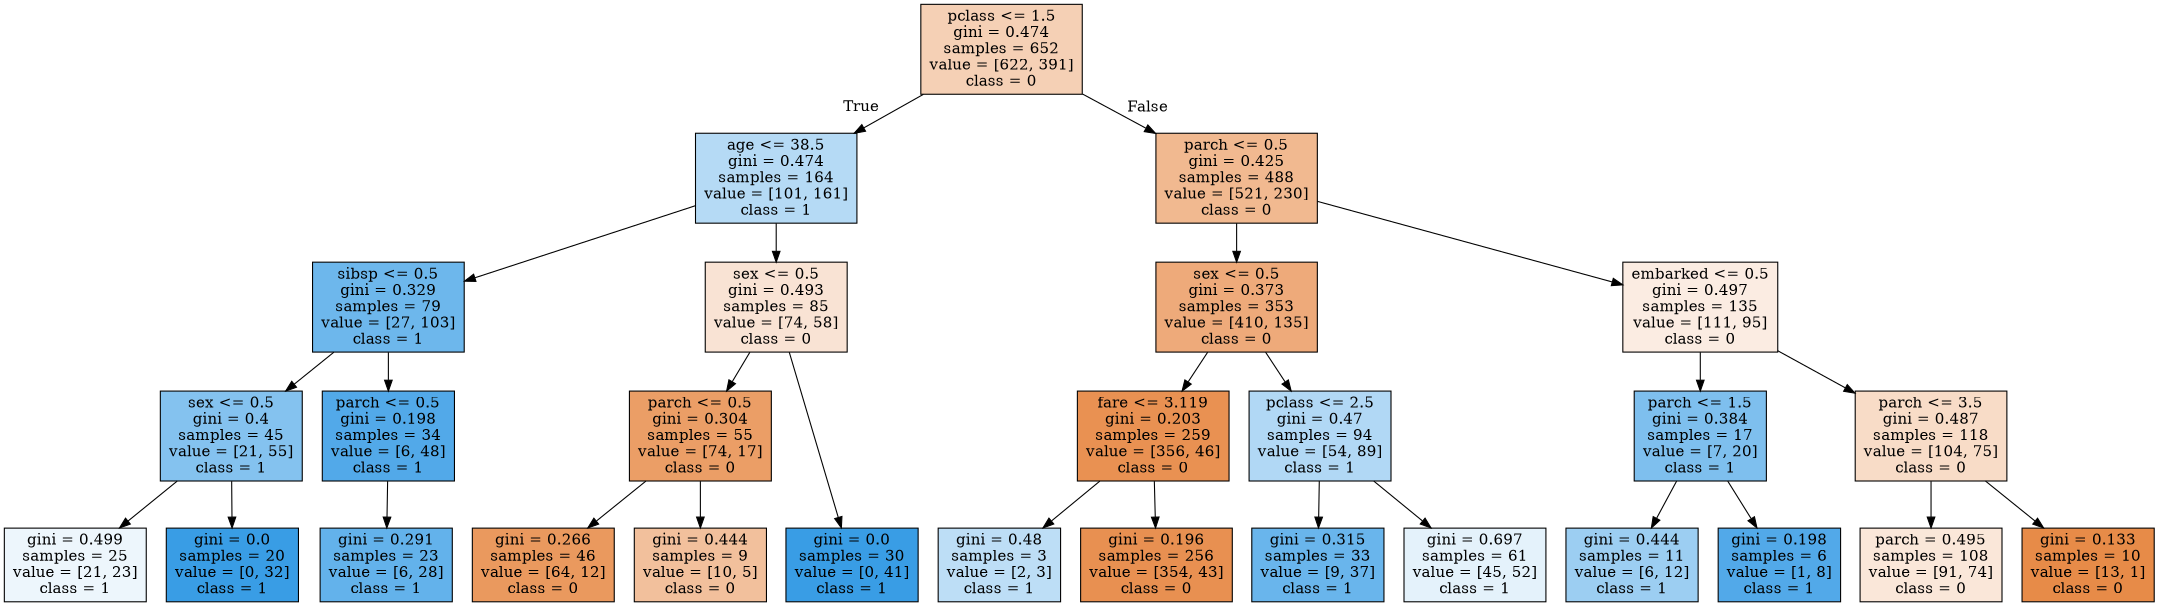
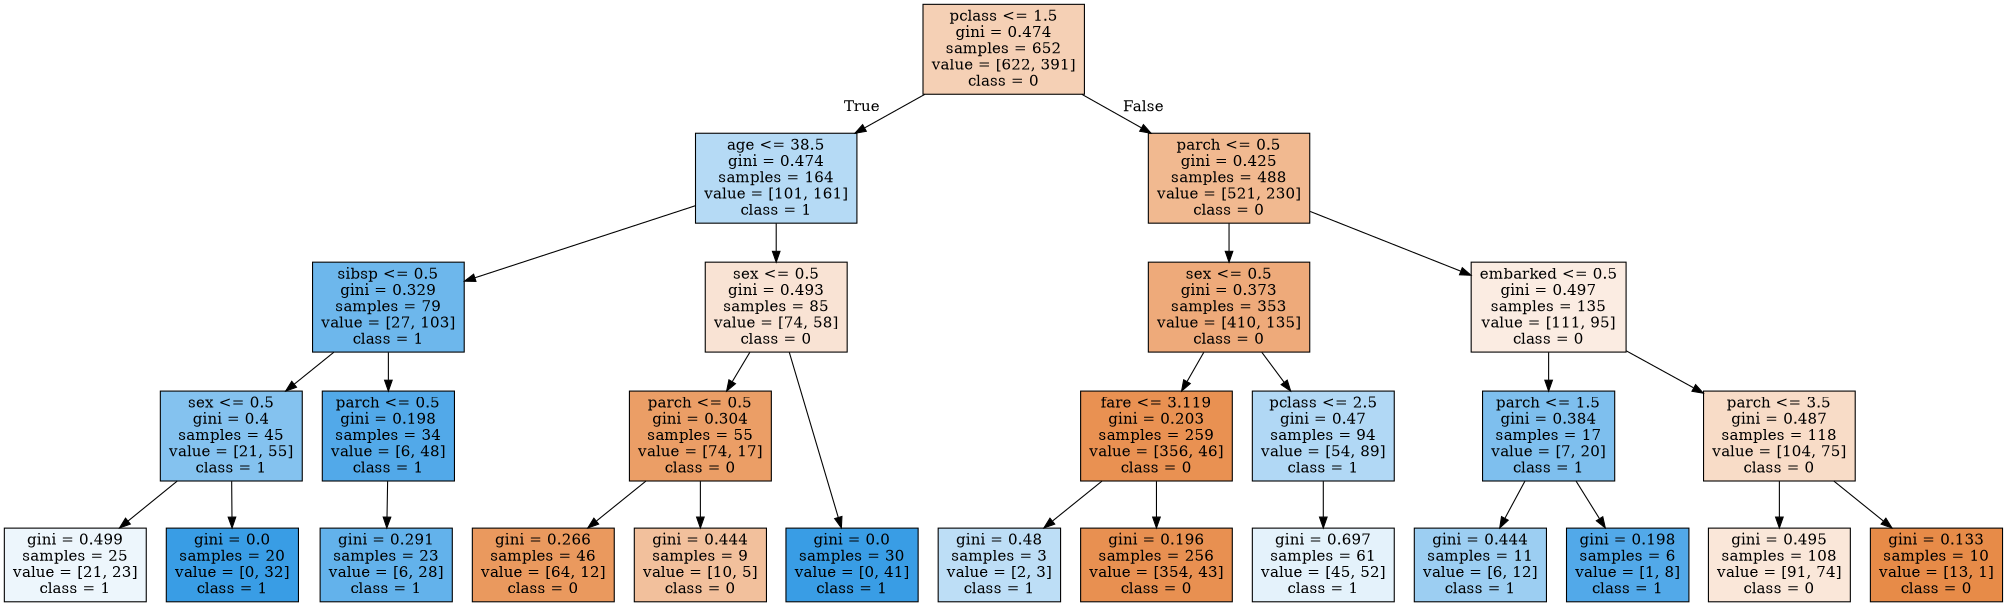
node "gini = 0.315 samples = 33 value = [9, 37] class = 1": removed
node "parch = 0.495 samples = 108 value = [91, 74] class = 0": label "parch = 0.495 samples = 108 value = [91, 74] class = 0" -> "gini = 0.495 samples = 108 value = [91, 74] class = 0"
